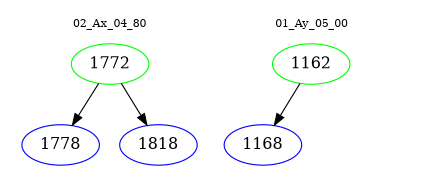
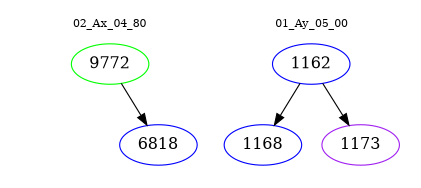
node "1772": label "1772" -> "9772"
node "1162": color green -> blue
node "1778": removed
node "1818": label "1818" -> "6818"
node "1173": added
